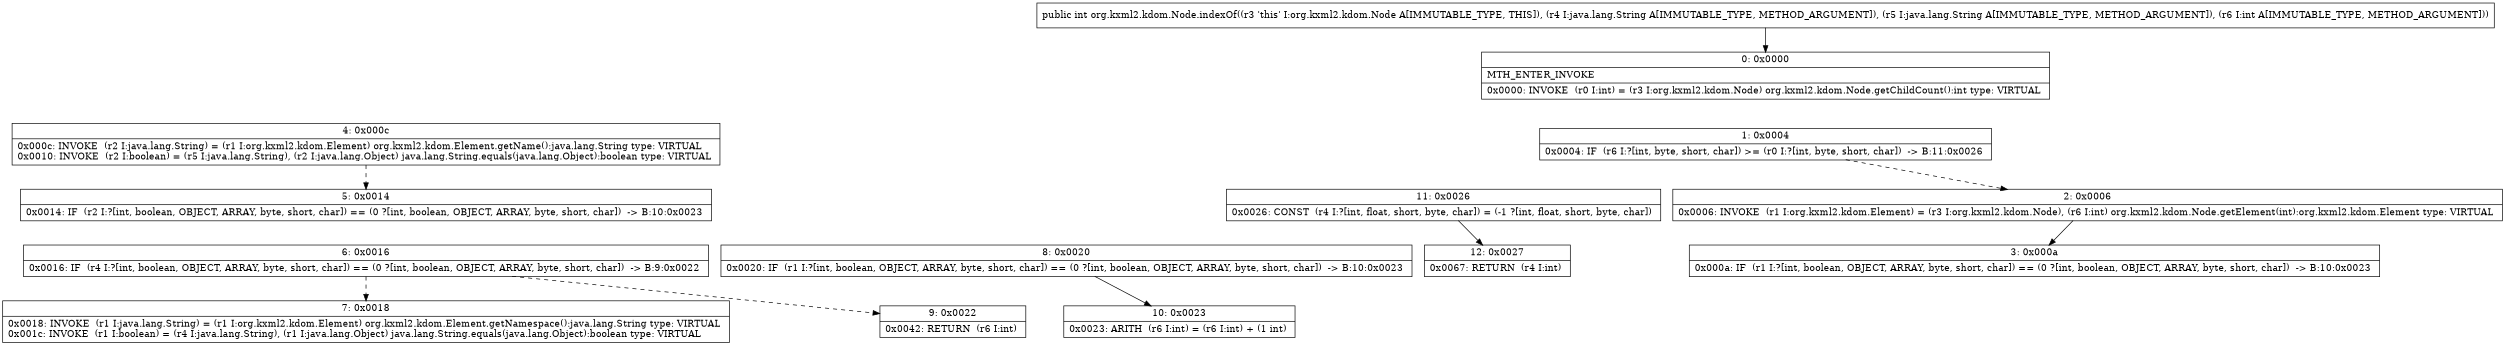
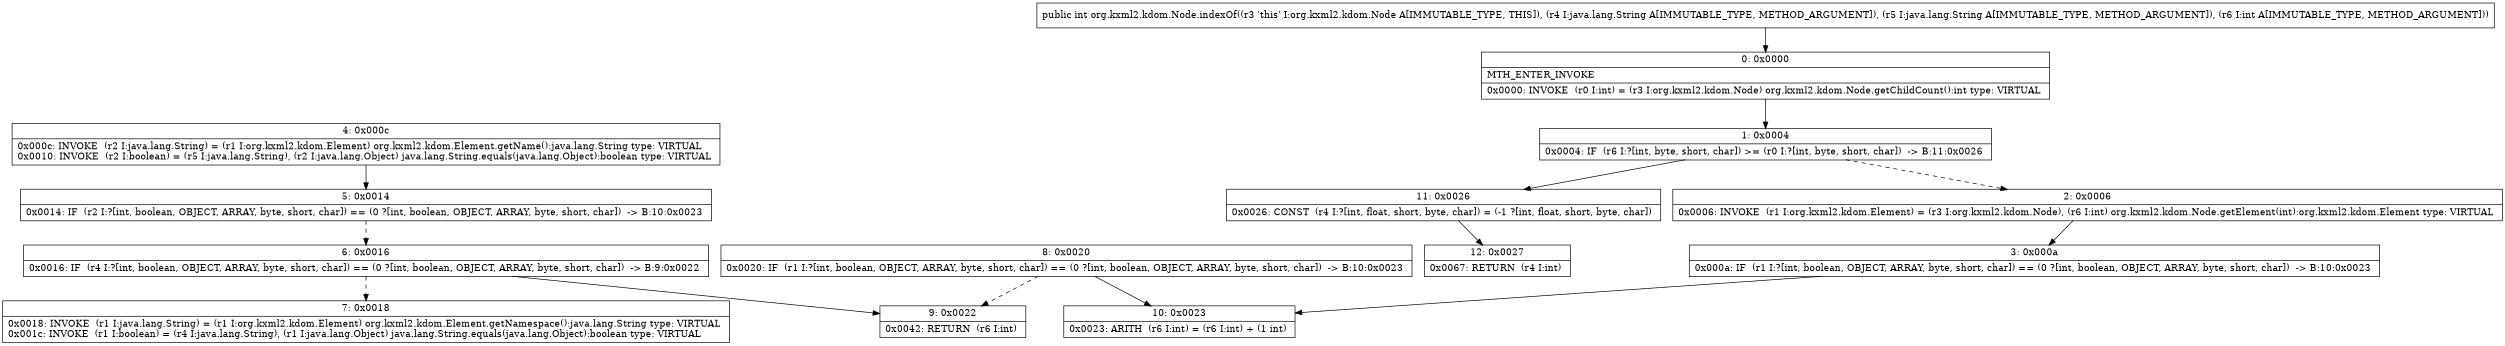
edge "0: 0x0000" -> "1: 0x0004": added
edge "4: 0x000c" -> "5: 0x0014": style dashed -> solid
edge "1: 0x0004" -> "11: 0x0026": added
edge "5: 0x0014" -> "6: 0x0016": added
edge "8: 0x0020" -> "9: 0x0022": added
edge "3: 0x000a" -> "10: 0x0023": added
edge "6: 0x0016" -> "9: 0x0022": style dashed -> solid
